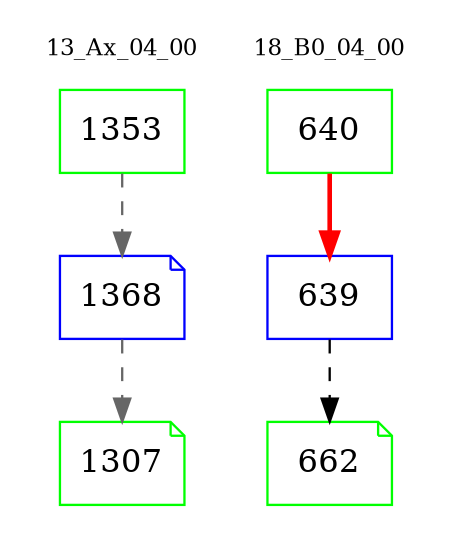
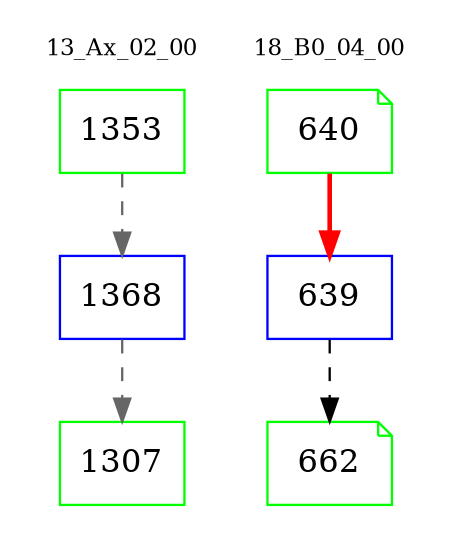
cluster "13_Ax_04_00": label "13_Ax_04_00" -> "13_Ax_02_00"
node "640": shape box -> note
node "1368": shape note -> box
node "1307": shape note -> box
